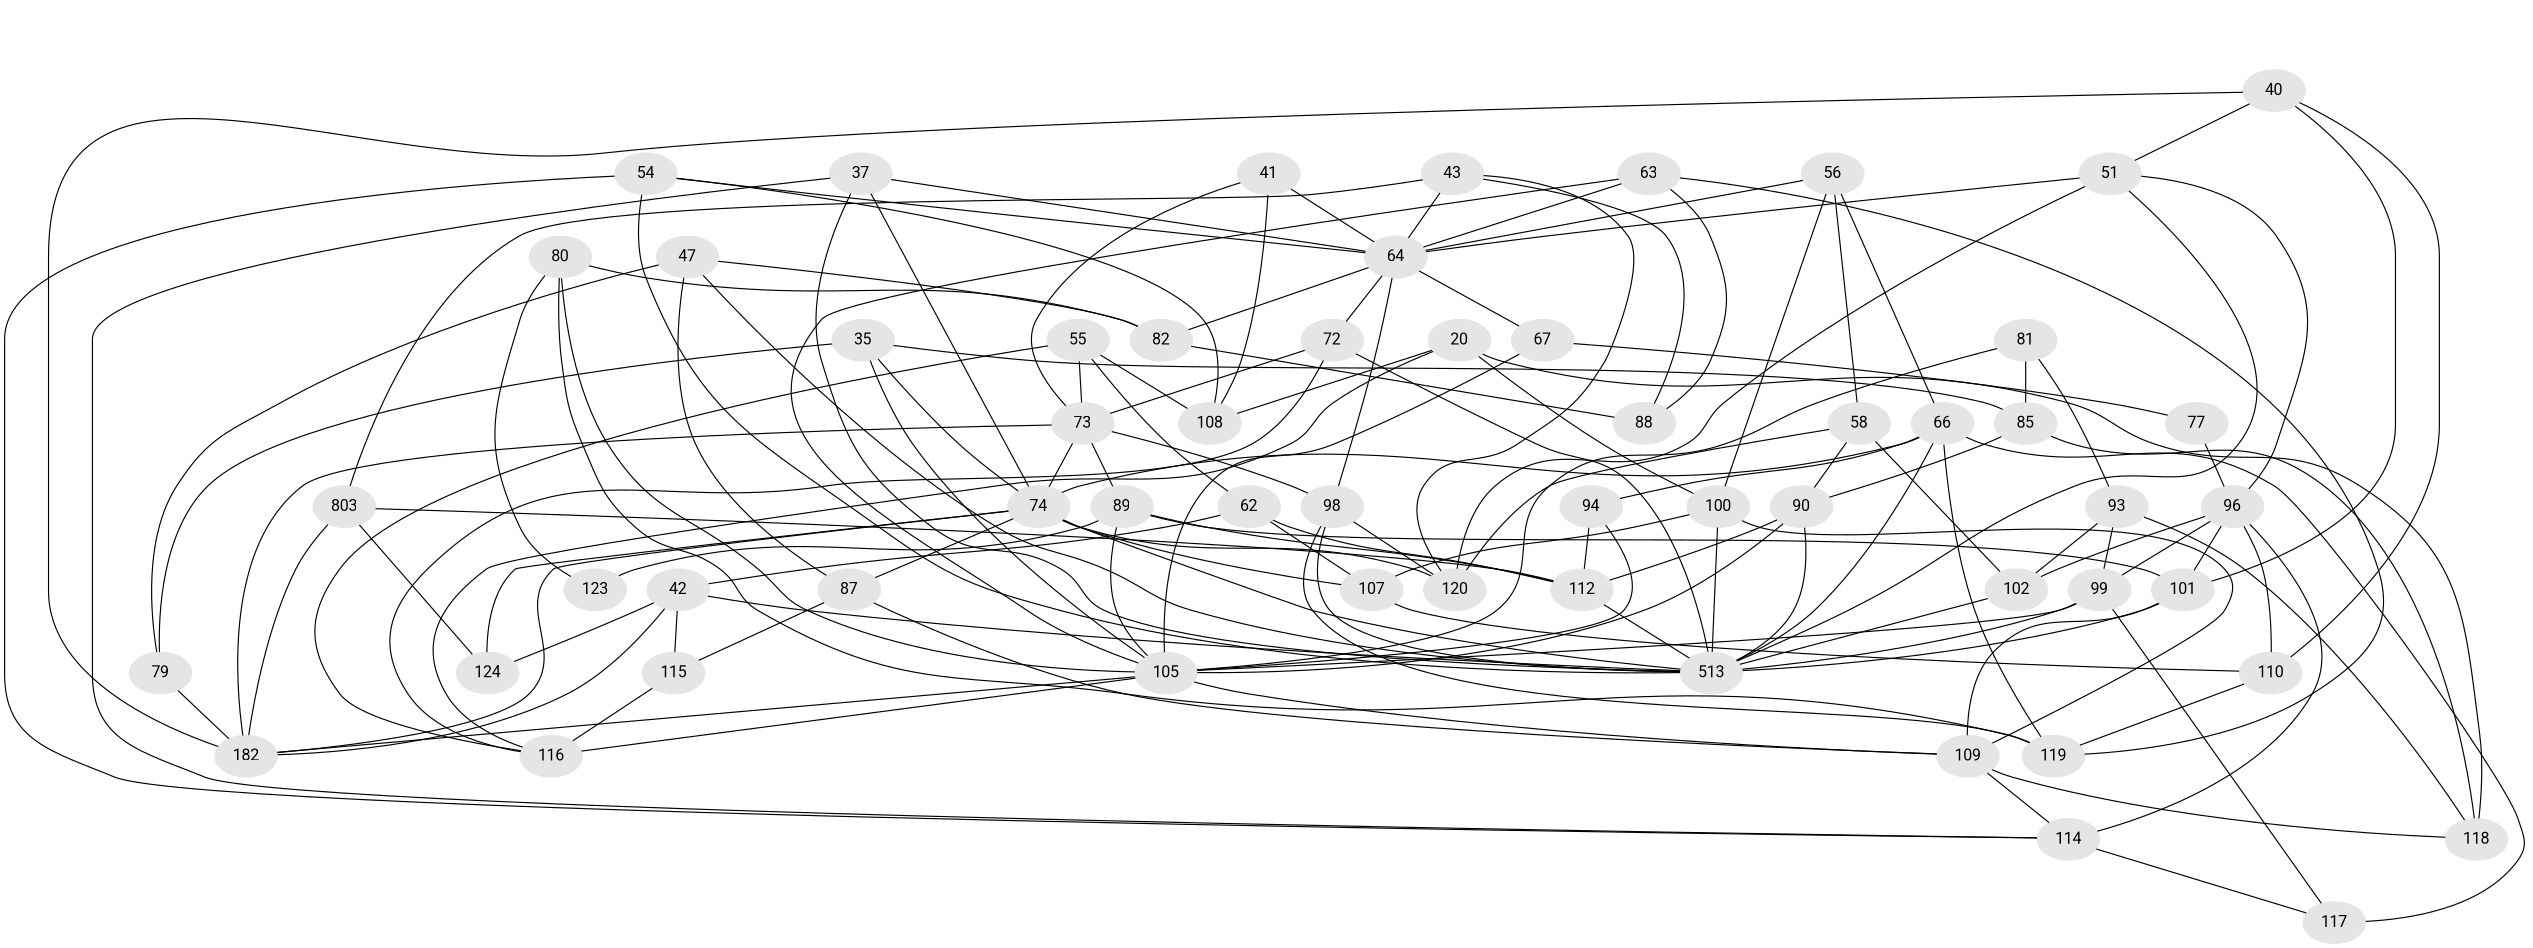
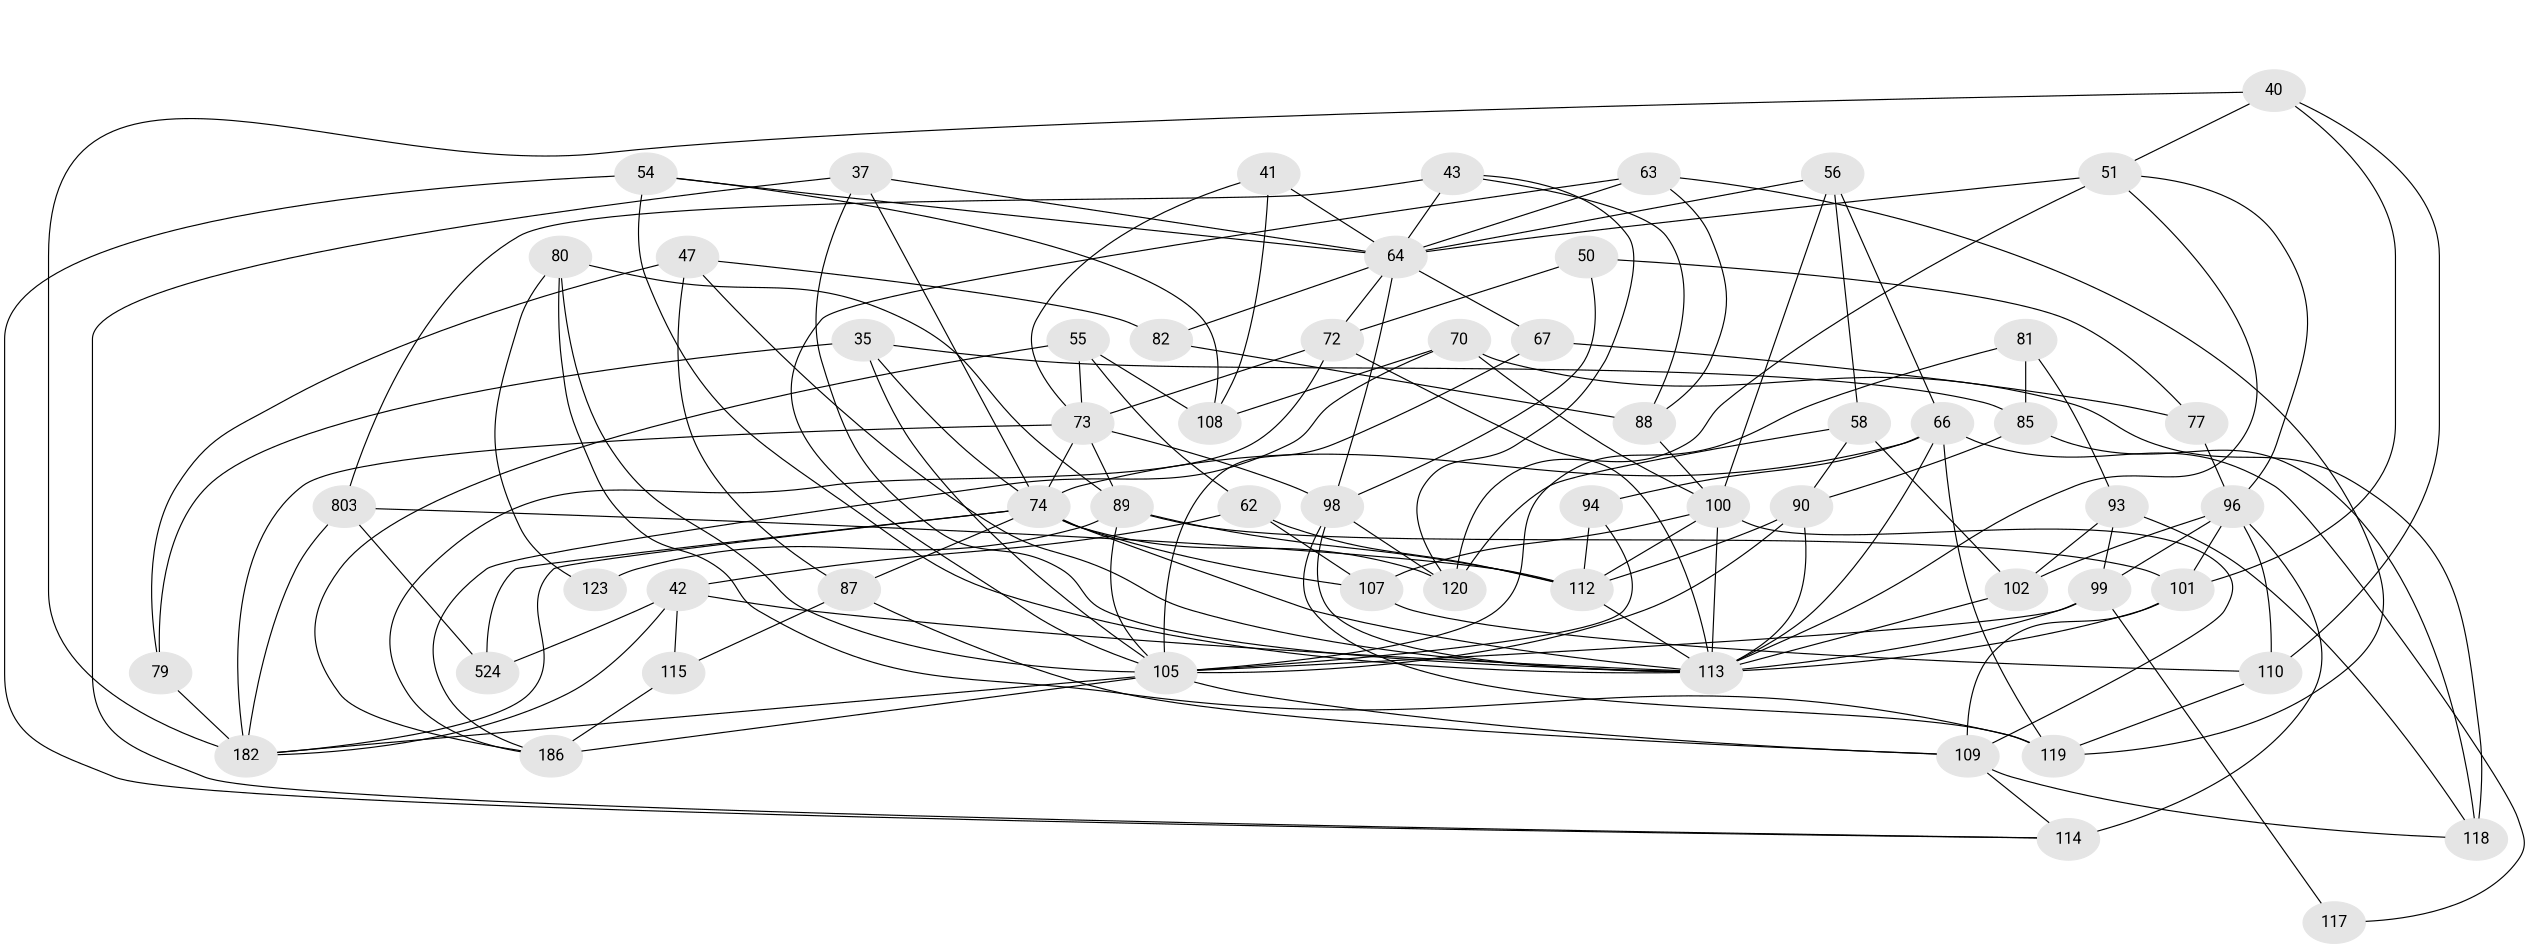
node "50": added
edge "80" -- "82": now "80" -- "89"
node "20": label "20" -> "70"
edge "88" -- "100": added
edge "100" -- "112": added
node "124": label "124" -> "524"
node "513": label "513" -> "113"
node "116": label "116" -> "186"
edge "114" -- "117": removed
